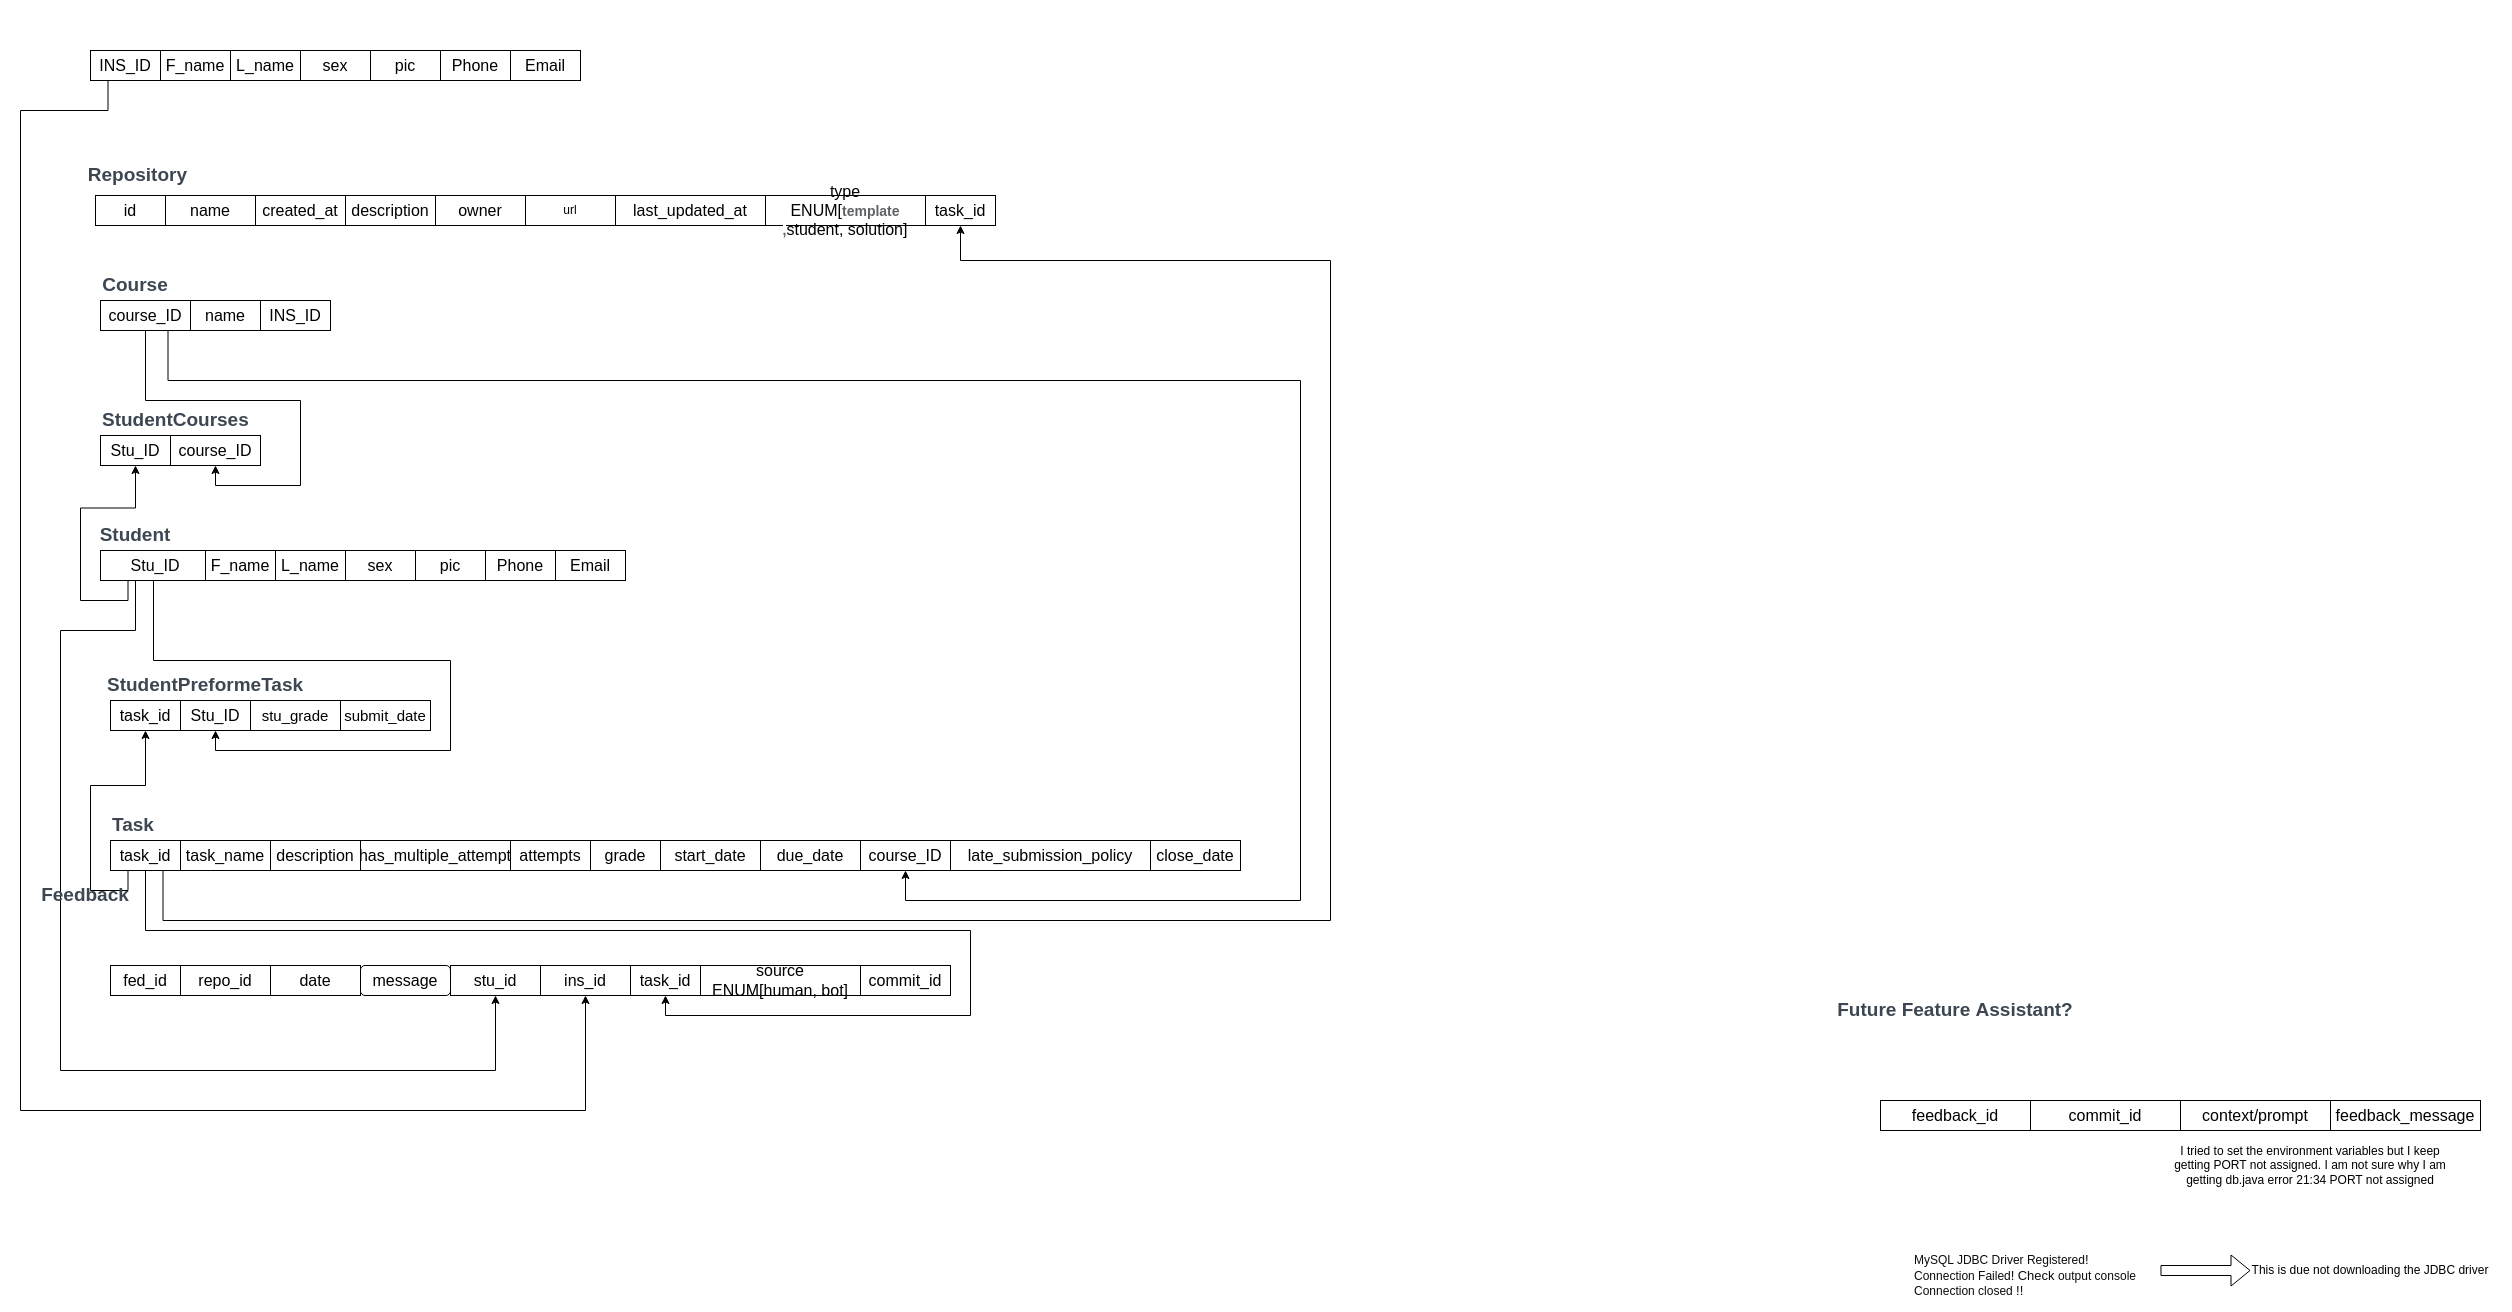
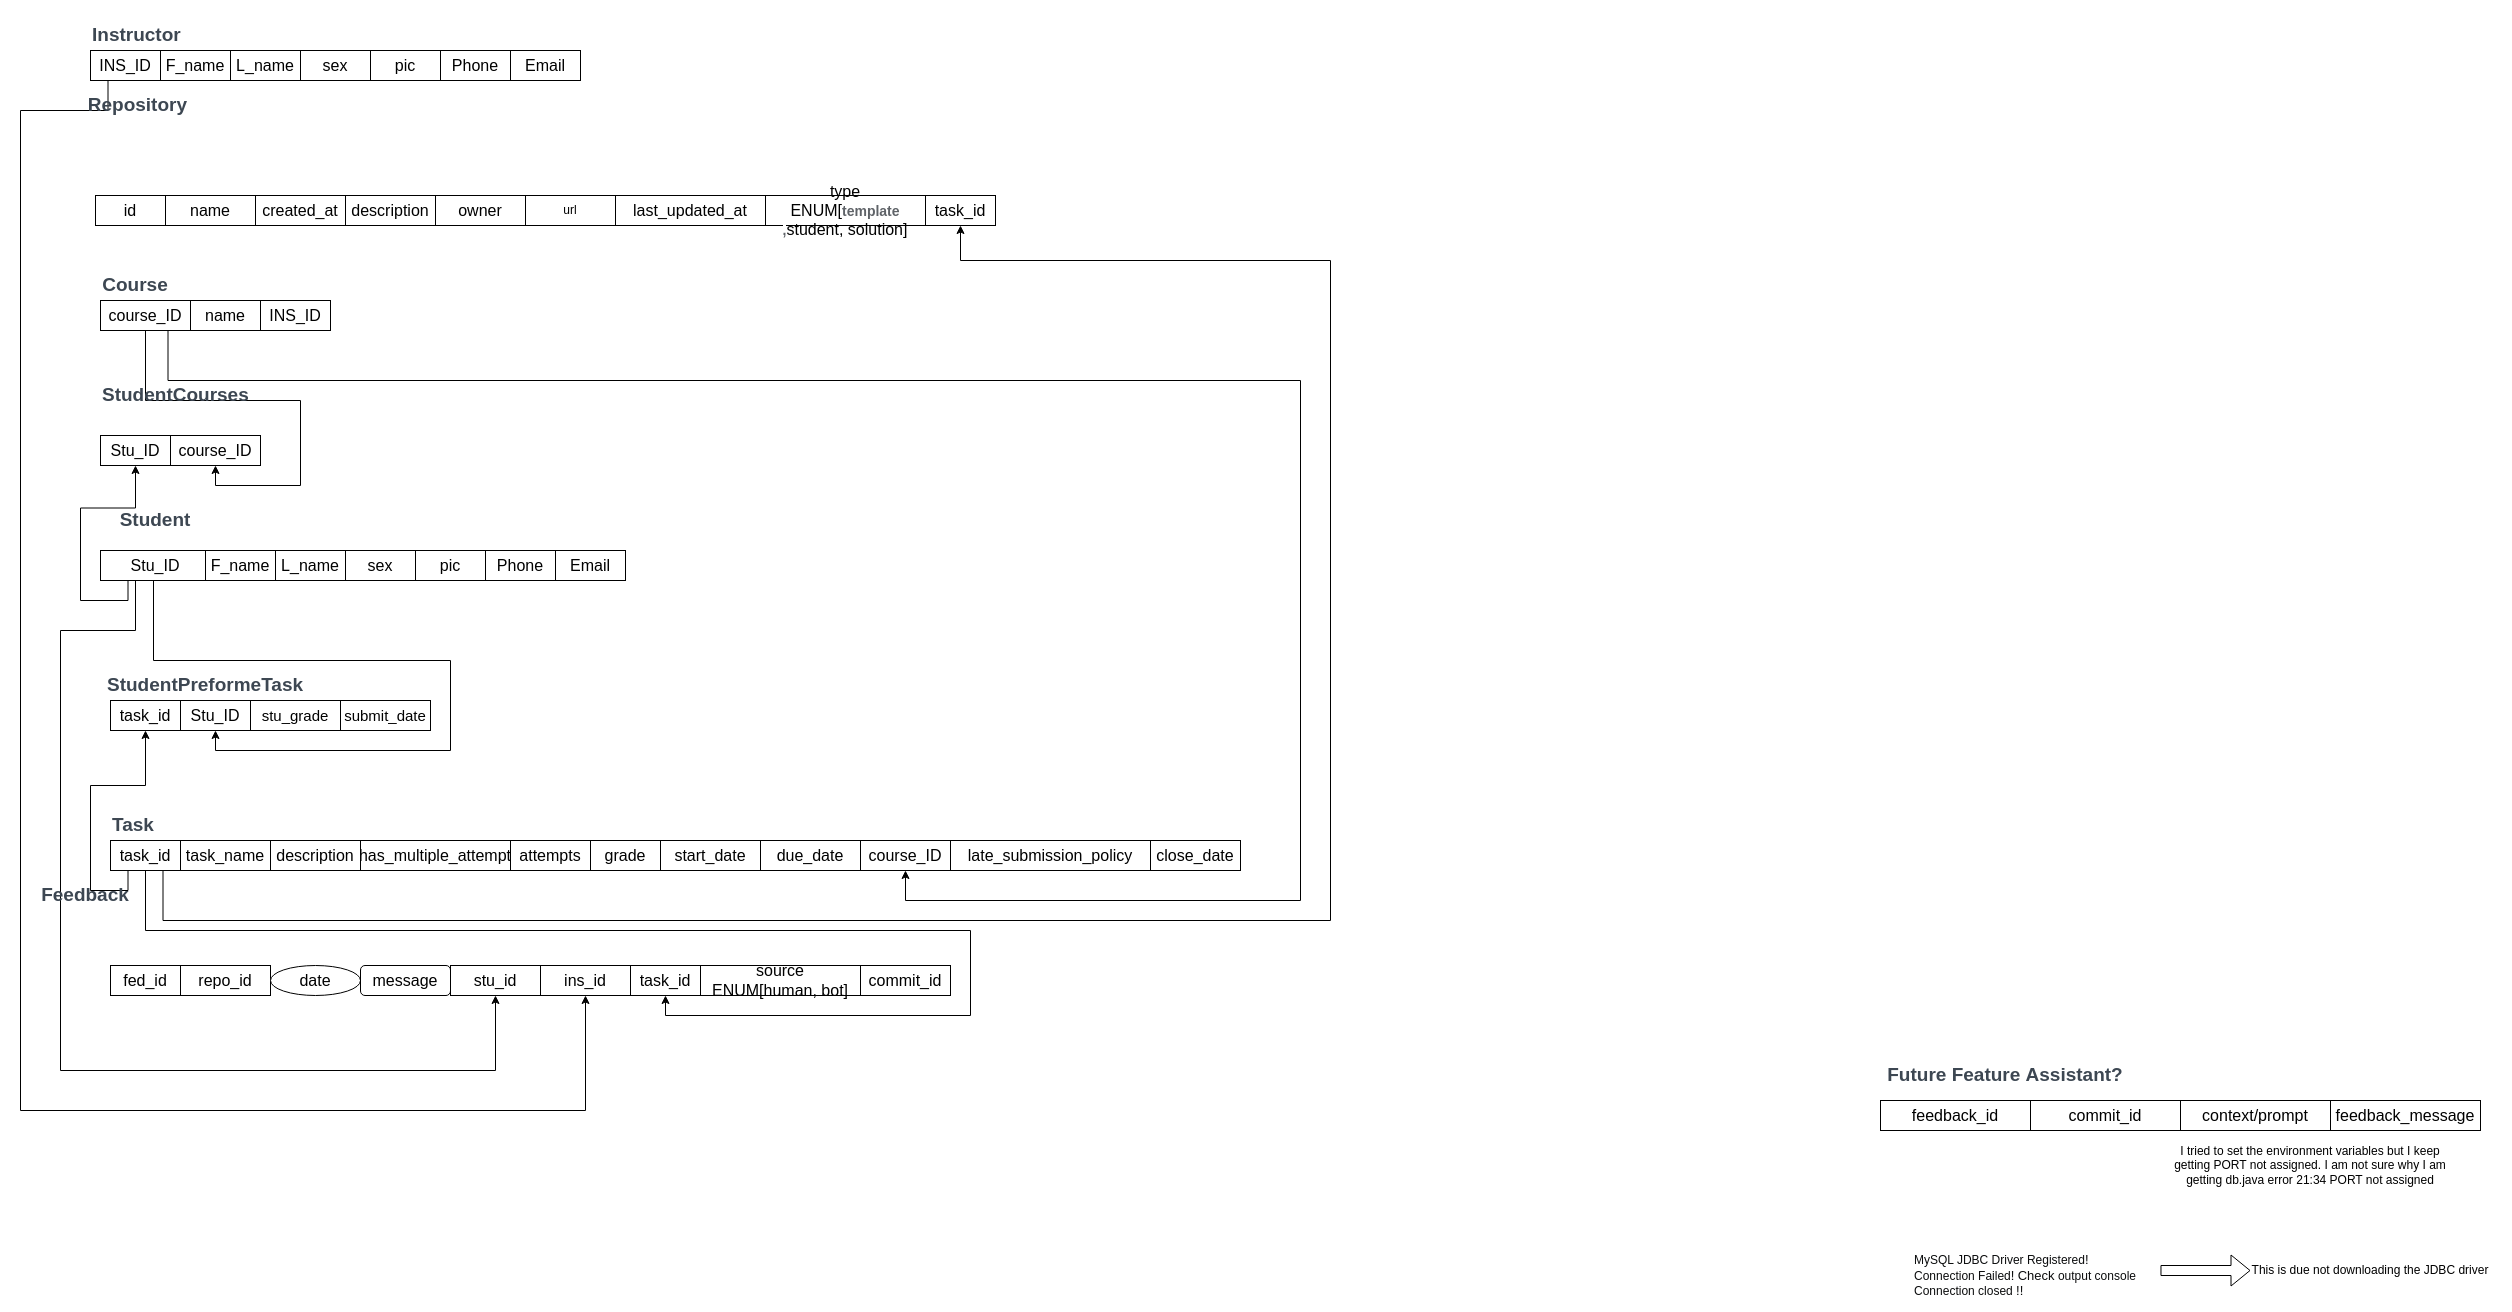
node "Instructor": added
node "Repository": moved (141, 176) -> (141, 106)
node "StudentCourses": moved (191, 421) -> (191, 396)
node "Student": moved (136, 536) -> (156, 521)
node "date": shape rectangle -> ellipse
node "Future Feature Assistant?": moved (1956, 1011) -> (2006, 1076)
